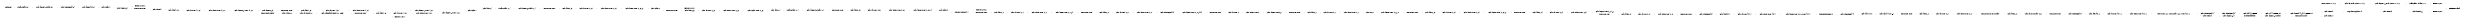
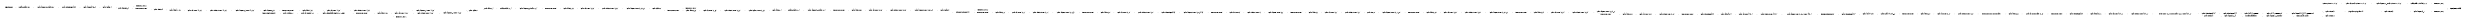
node "(WORD,tftp_connect)": label "(WORD,tftp_connect)" -> "(METHOD,tftp_connect)"
